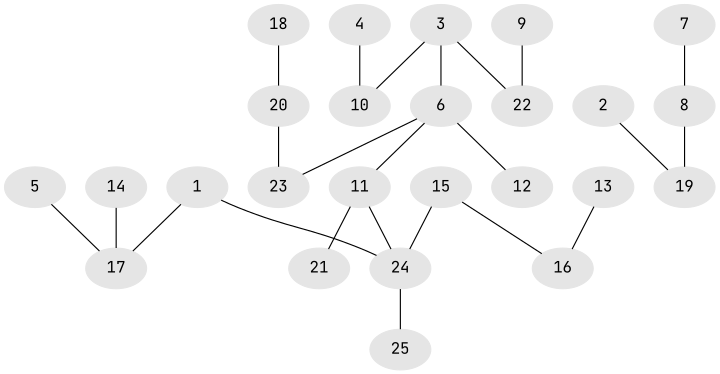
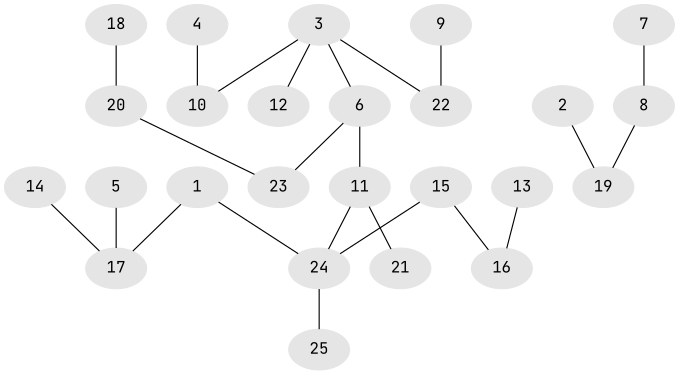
edge "6" -- "12": now "3" -- "12"
